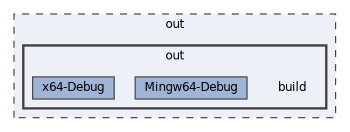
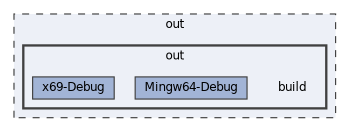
node "x64-Debug": label "x64-Debug" -> "x69-Debug"
